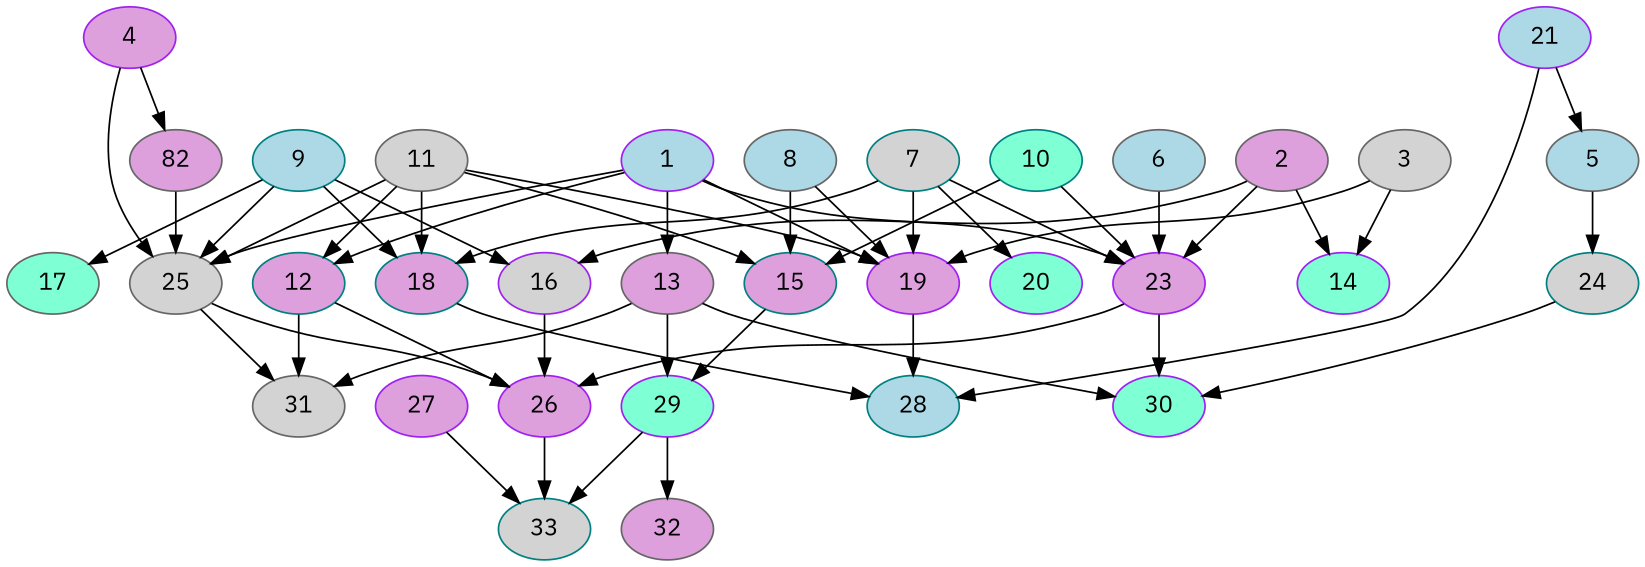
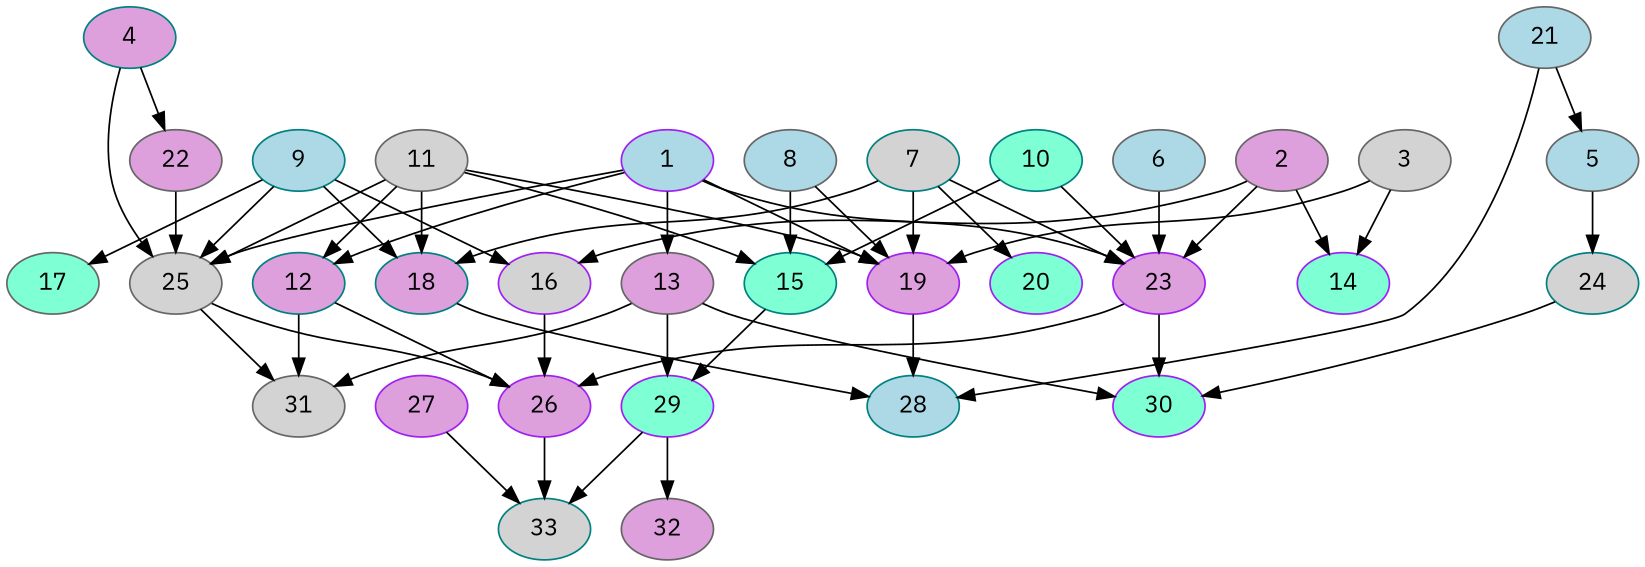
node "4": color purple -> teal
node "21": color purple -> gray40
node "82": label "82" -> "22"
node "15": fillcolor plum -> aquamarine
